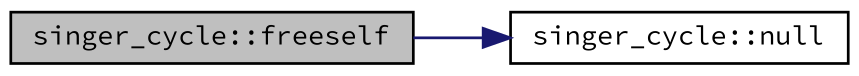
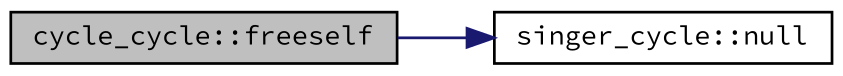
node "singer_cycle::freeself": label "singer_cycle::freeself" -> "cycle_cycle::freeself"
